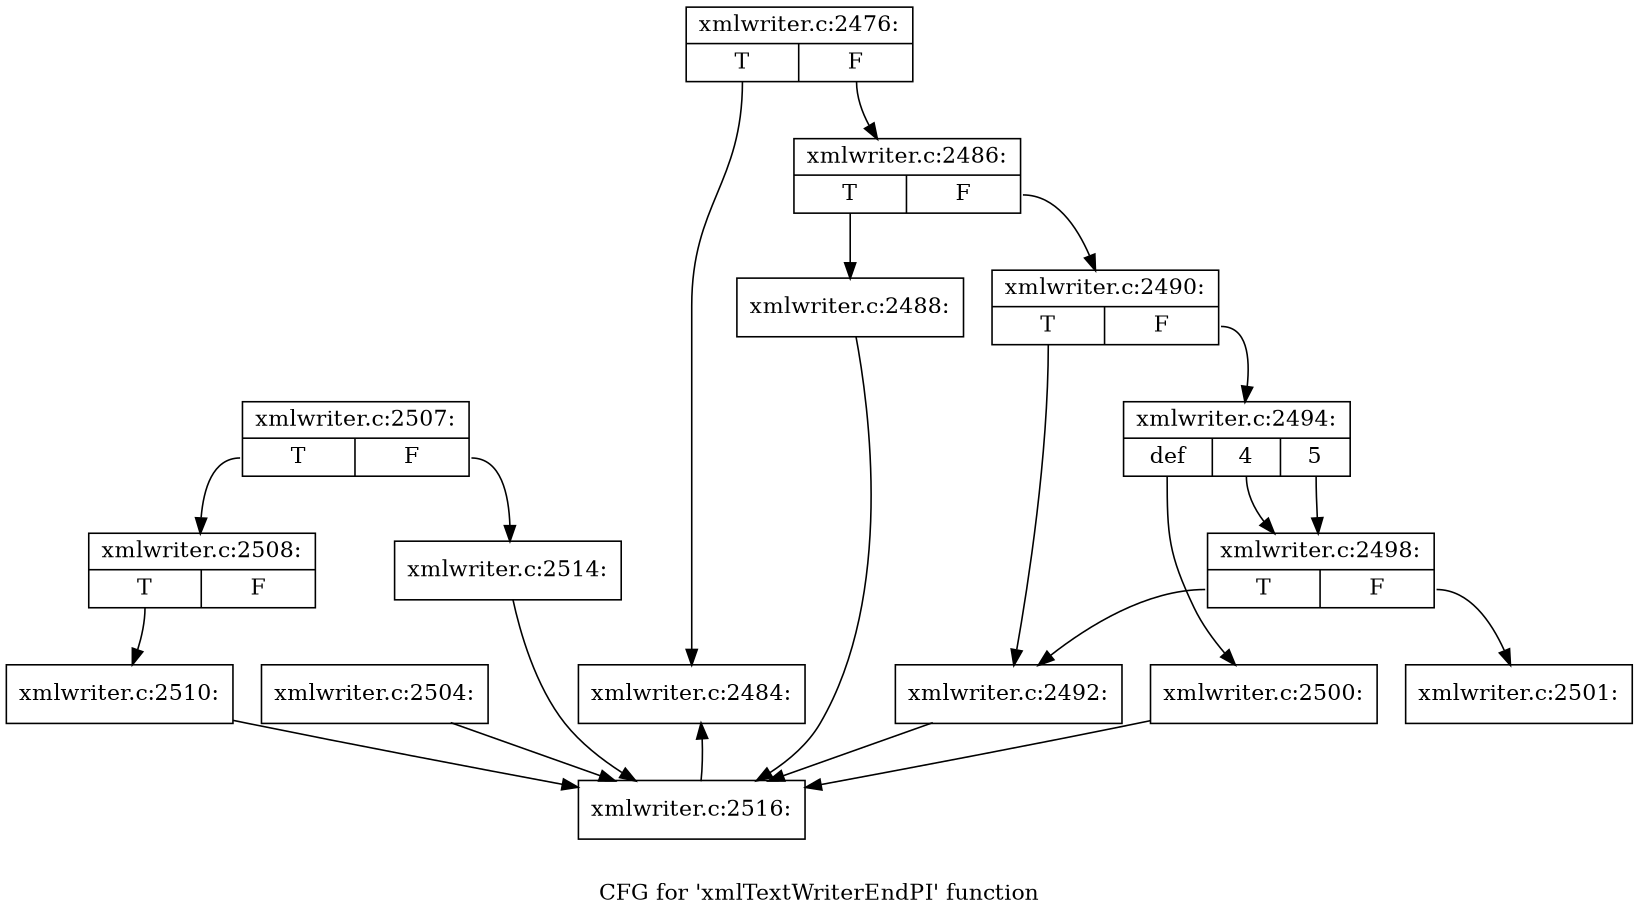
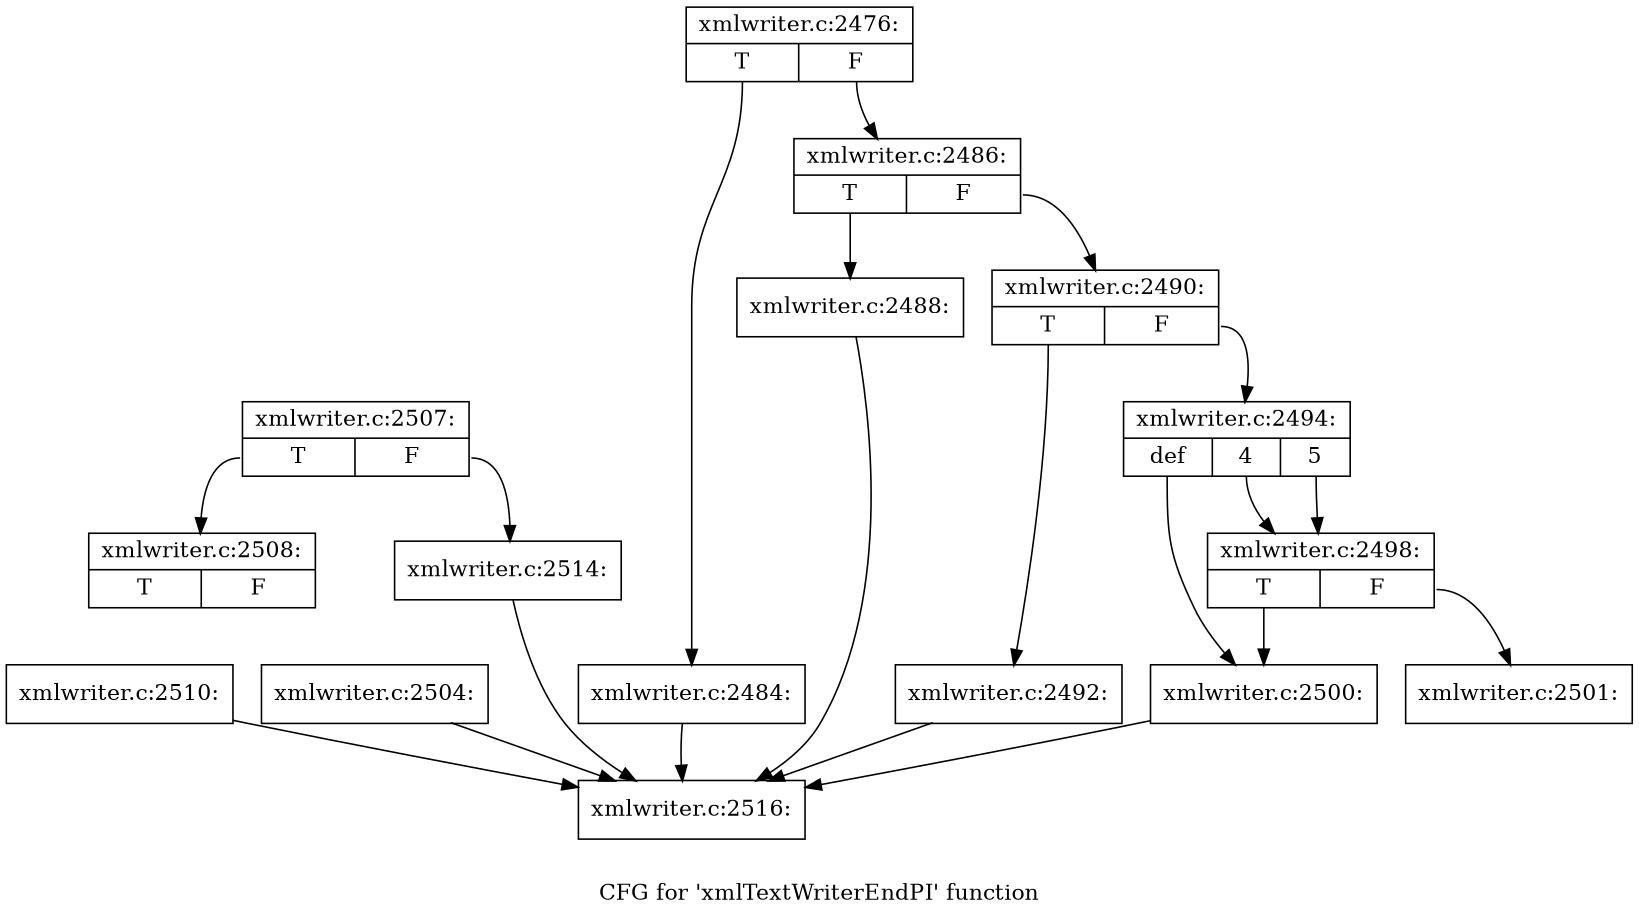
edge "xmlwriter.c:2498:" -> "xmlwriter.c:2492:": now "xmlwriter.c:2498:" -> "xmlwriter.c:2500:"
edge "xmlwriter.c:2508:" -> "xmlwriter.c:2510:": removed
edge "xmlwriter.c:2516:" -> "xmlwriter.c:2484:": reversed
